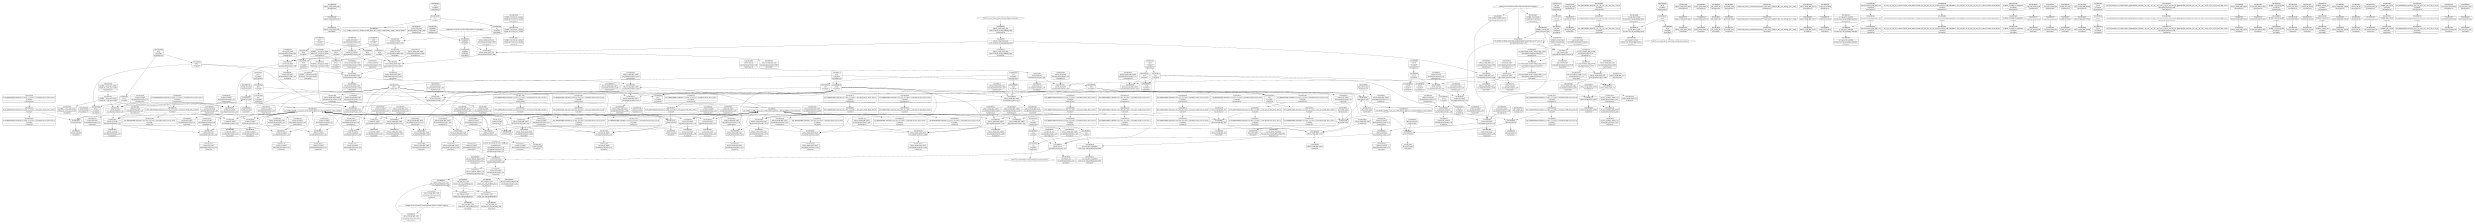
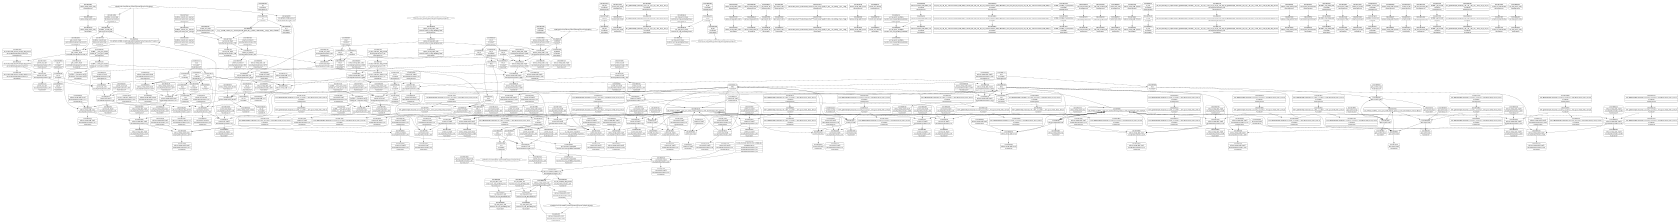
edge "CE0x46bc230" -> "CE0x46bd330": now "CE0x466e730" -> "CE0x46bd330"
